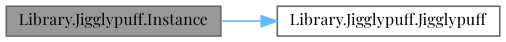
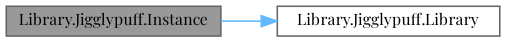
node "Library.Jigglypuff.Jigglypuff": label "Library.Jigglypuff.Jigglypuff" -> "Library.Jigglypuff.Library"
